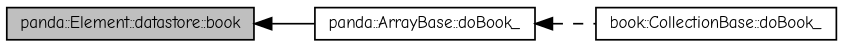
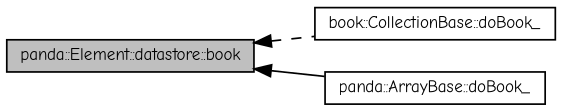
edge "book::CollectionBase::doBook_" -> "panda::ArrayBase::doBook_": now "book::CollectionBase::doBook_" -> "panda::Element::datastore::book"
